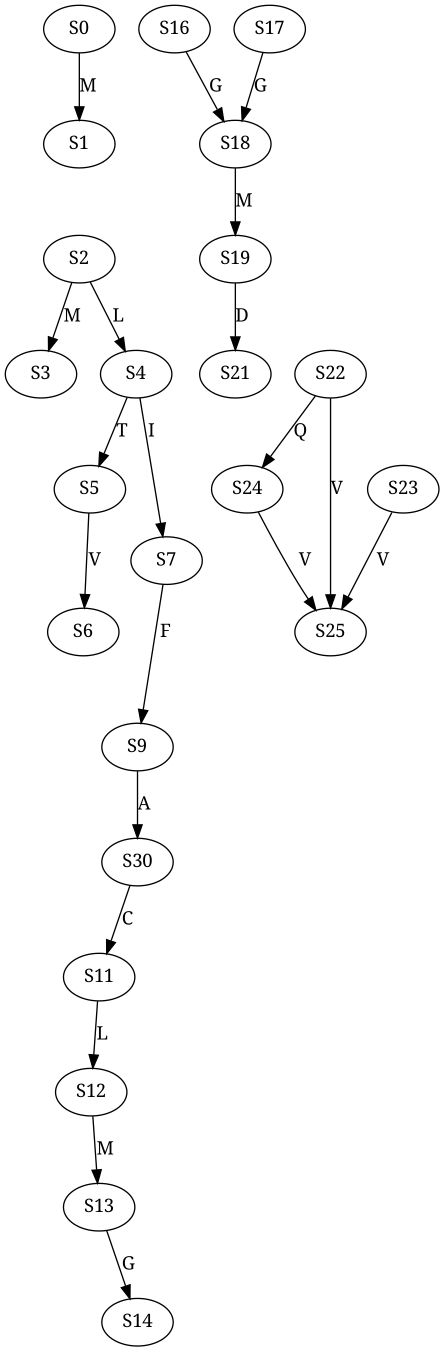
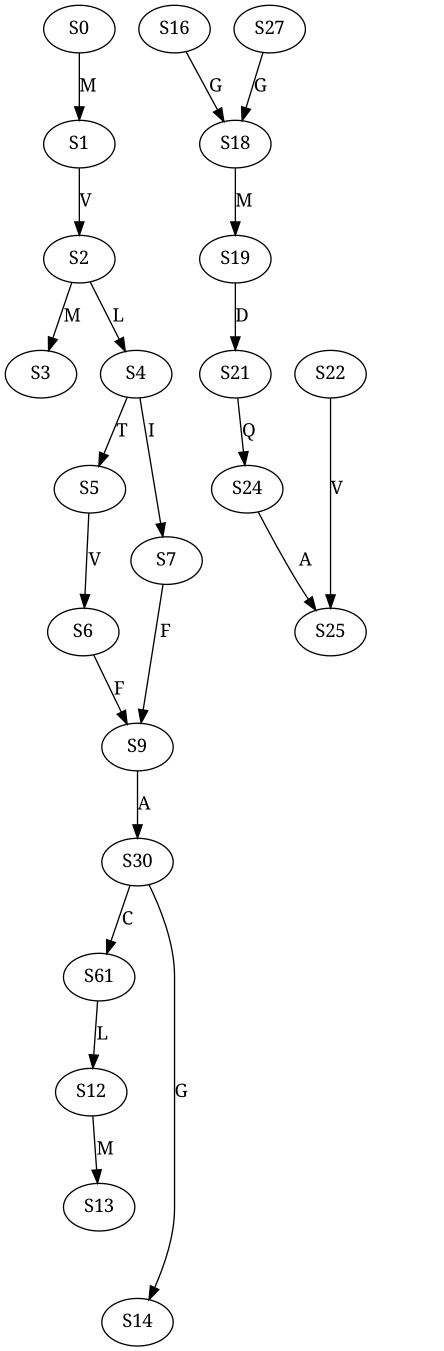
node "S17": label "S17" -> "S27"
edge "S1" -> "S2": added, label "V"
edge "S22" -> "S24": now "S21" -> "S24"
node "S23": removed
edge "S24" -> "S25": label "V" -> "A"
edge "S6" -> "S9": added, label "F"
node "S11": label "S11" -> "S61"
edge "S13" -> "S14": now "S30" -> "S14"
